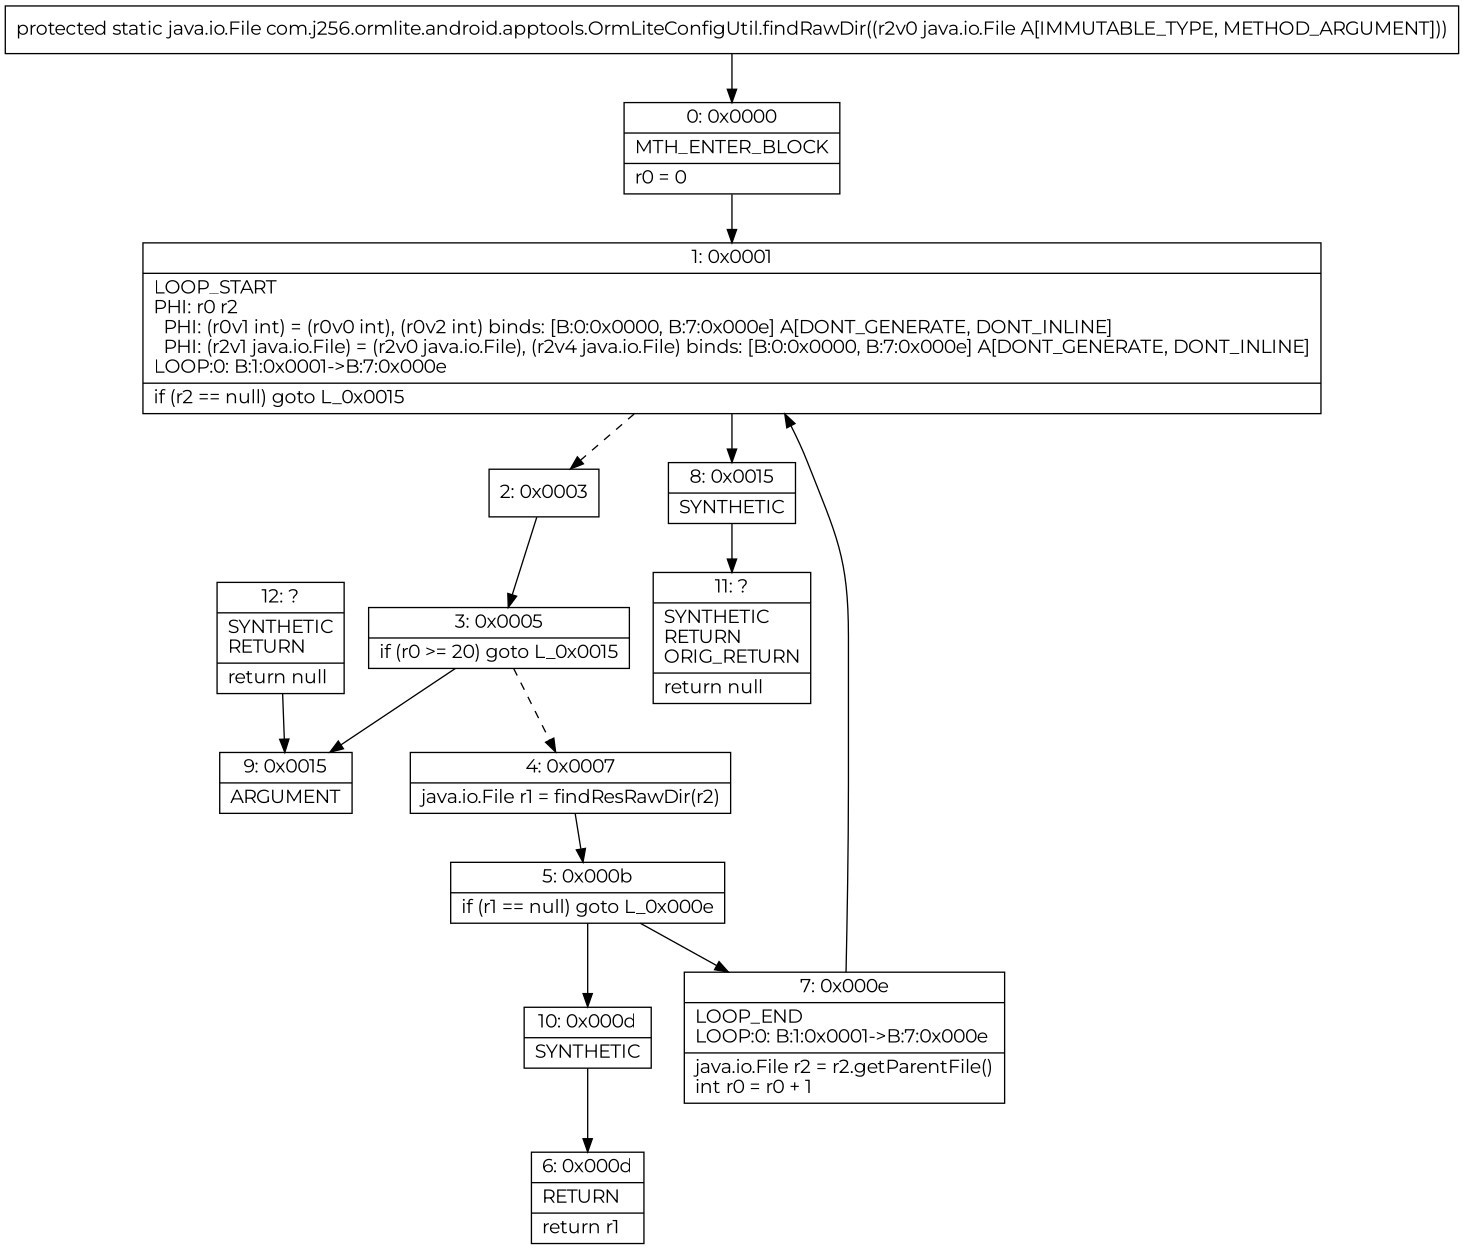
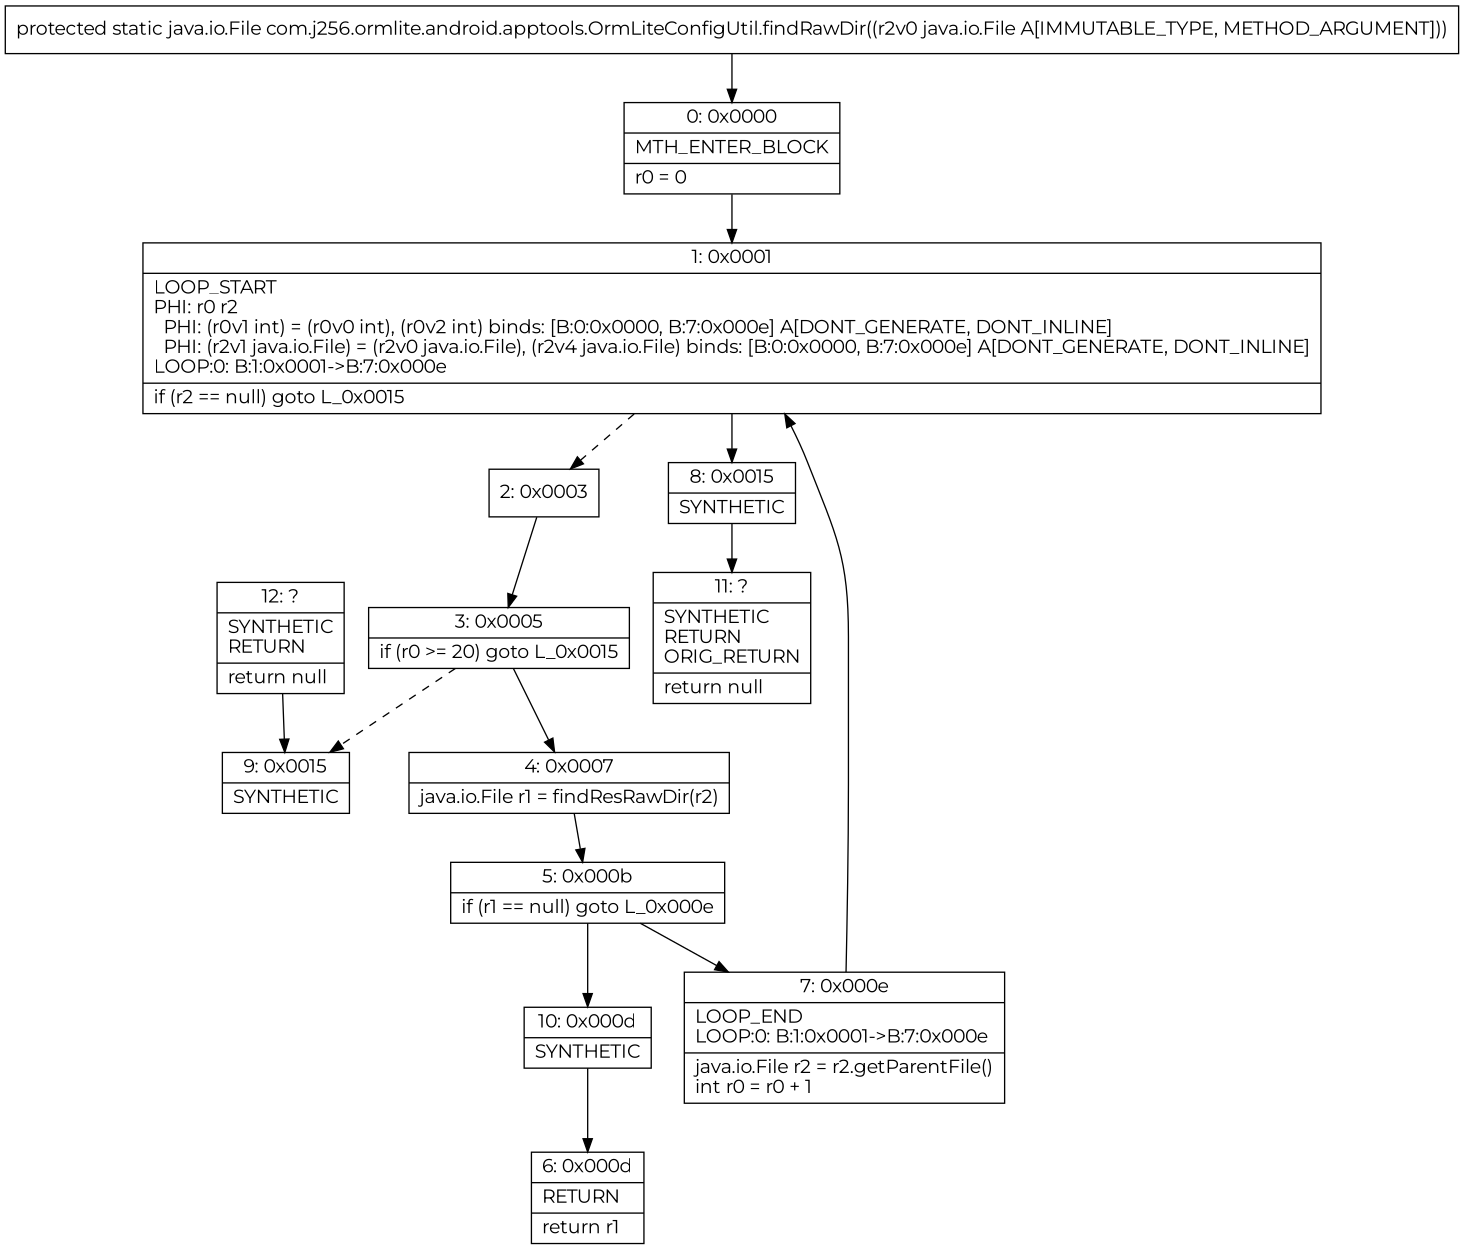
edge "3: 0x0005" -> "4: 0x0007": style dashed -> solid
edge "3: 0x0005" -> "9: 0x0015": style solid -> dashed
node "9: 0x0015": text "ARGUMENT" -> "SYNTHETIC"
